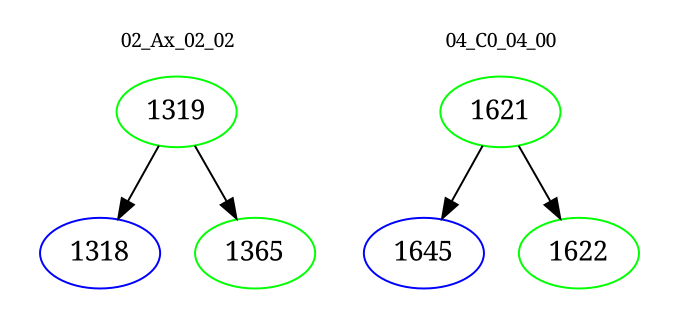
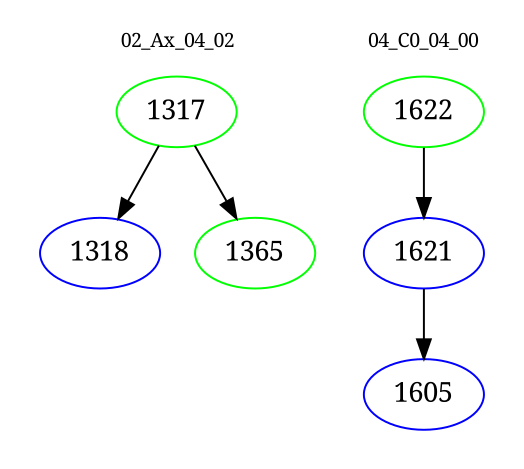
cluster "02_Ax_02_02": label "02_Ax_02_02" -> "02_Ax_04_02"
node "1319": label "1319" -> "1317"
node "1621": color green -> blue
edge "1621" -> "1622": reversed
node "1645": label "1645" -> "1605"
